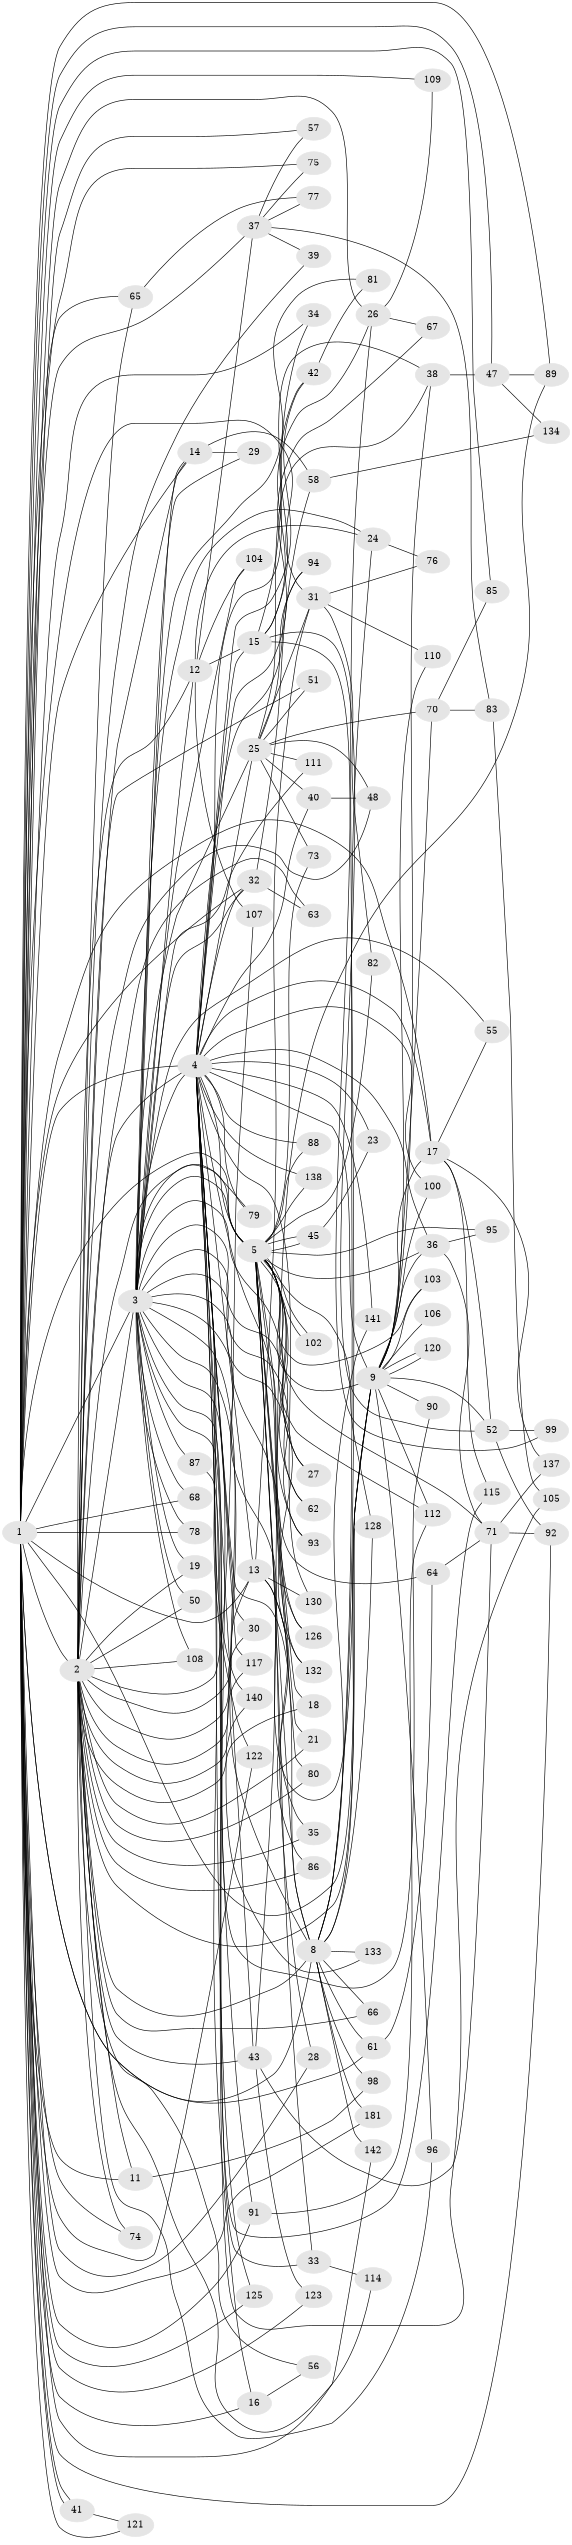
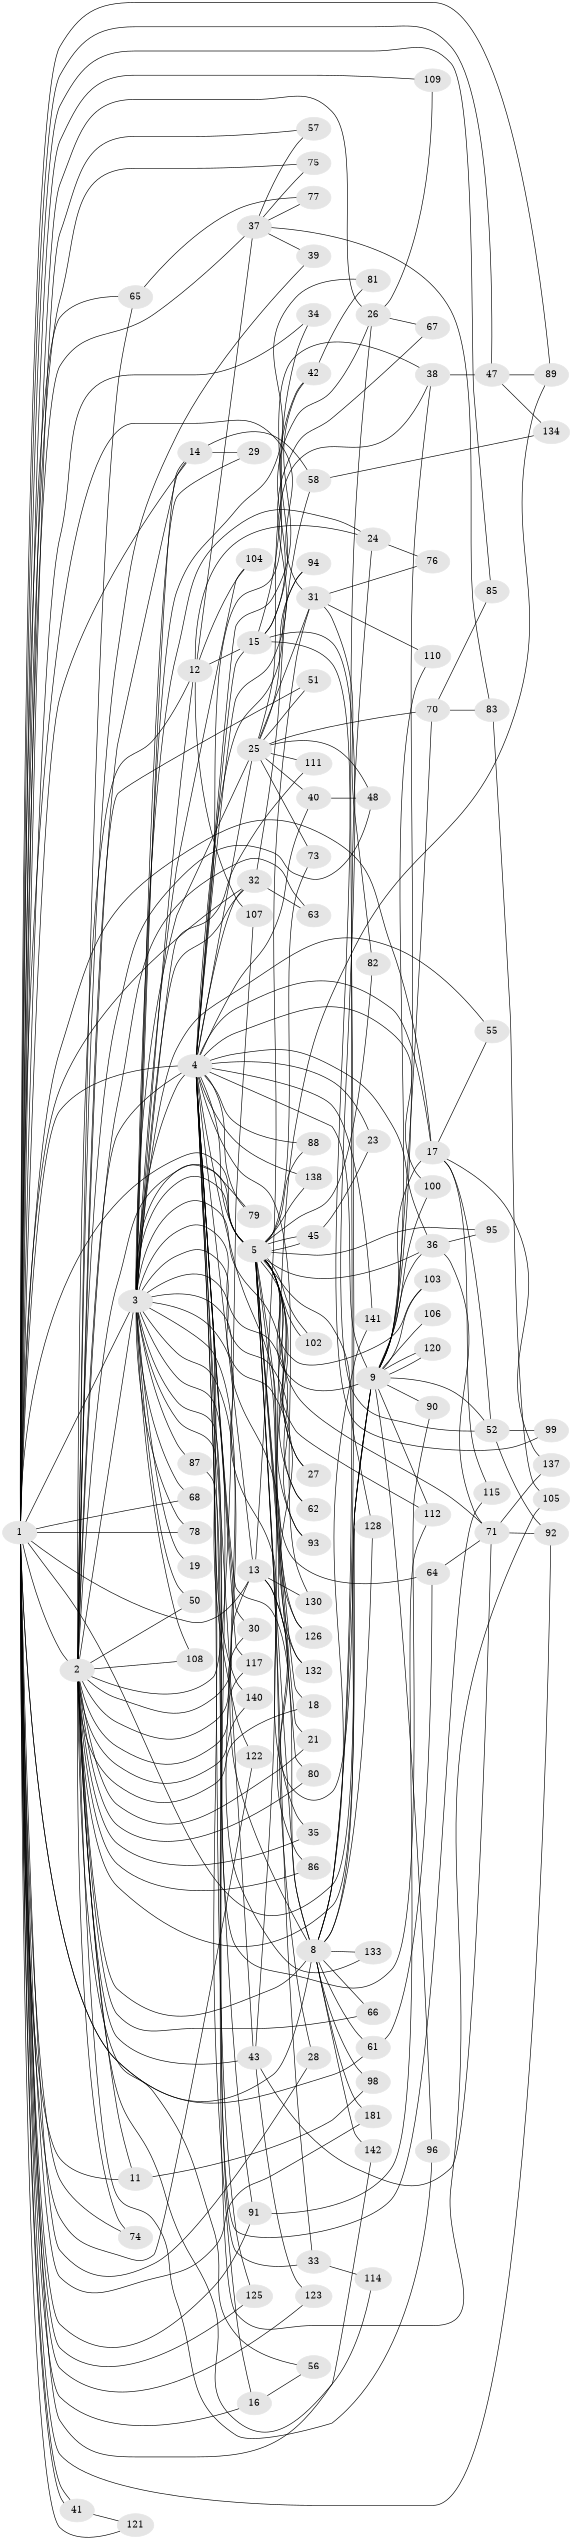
edge "19" -- "2": removed
